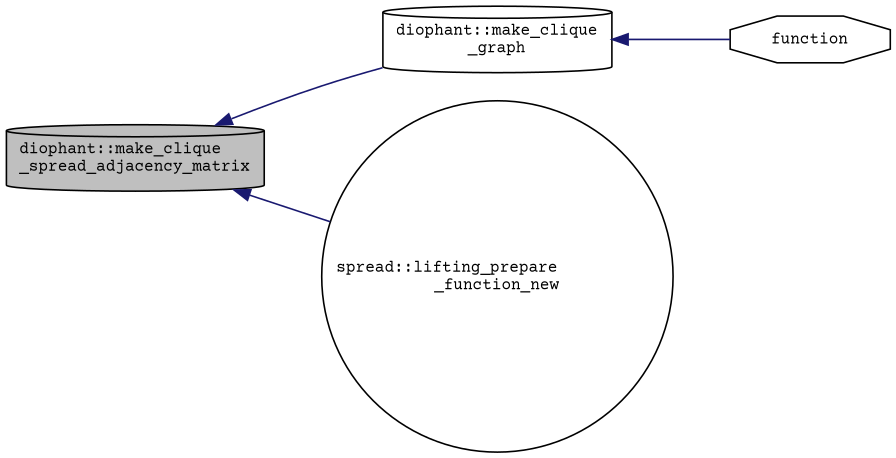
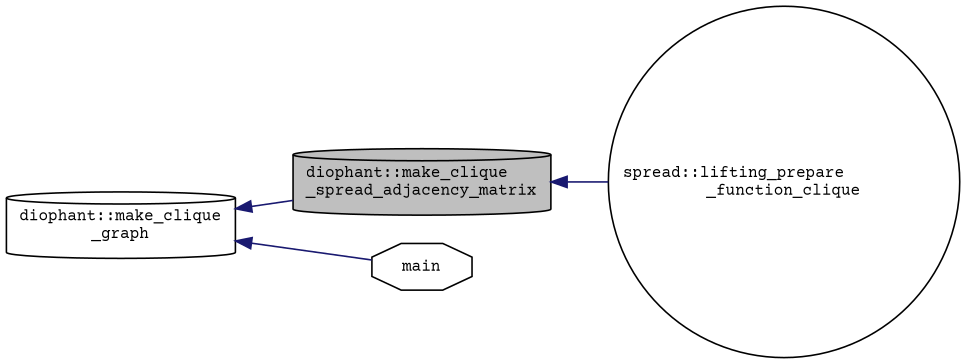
node "function": label "function" -> "main"
edge "diophant::make_clique _graph" -> "diophant::make_clique _spread_adjacency_matrix": reversed
node "spread::lifting_prepare _function_new": label "spread::lifting_prepare _function_new" -> "spread::lifting_prepare _function_clique"
